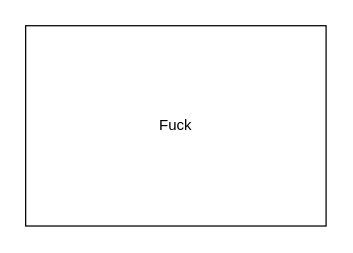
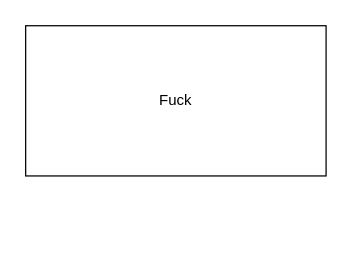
node "Fuck": size 300x200 -> 300x150
